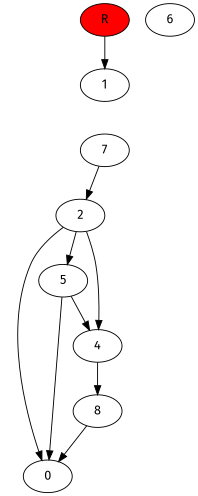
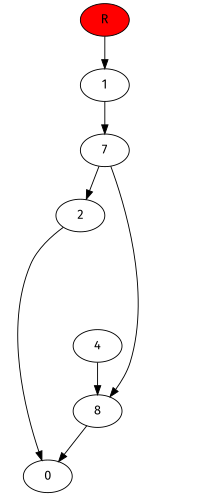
node "6": removed
edge "1" -> "7": added
edge "2" -> "4": removed
edge "7" -> "8": added
node "5": removed
